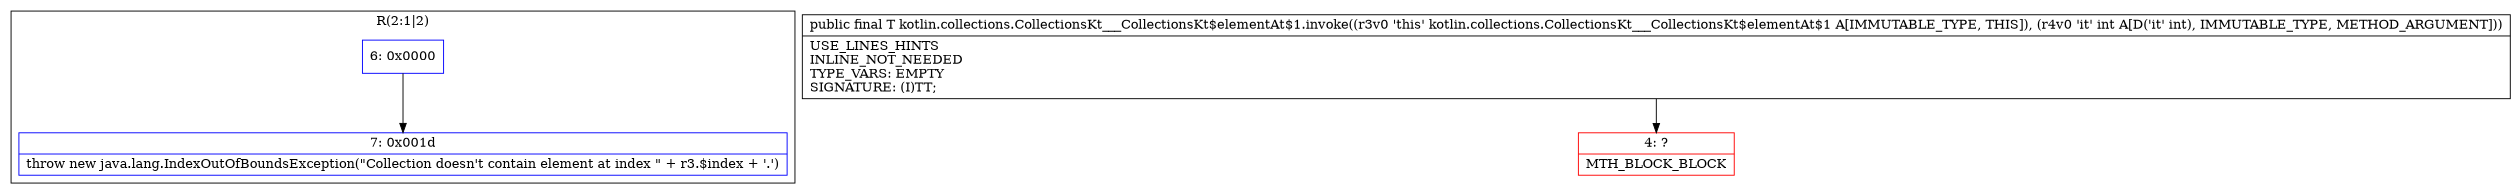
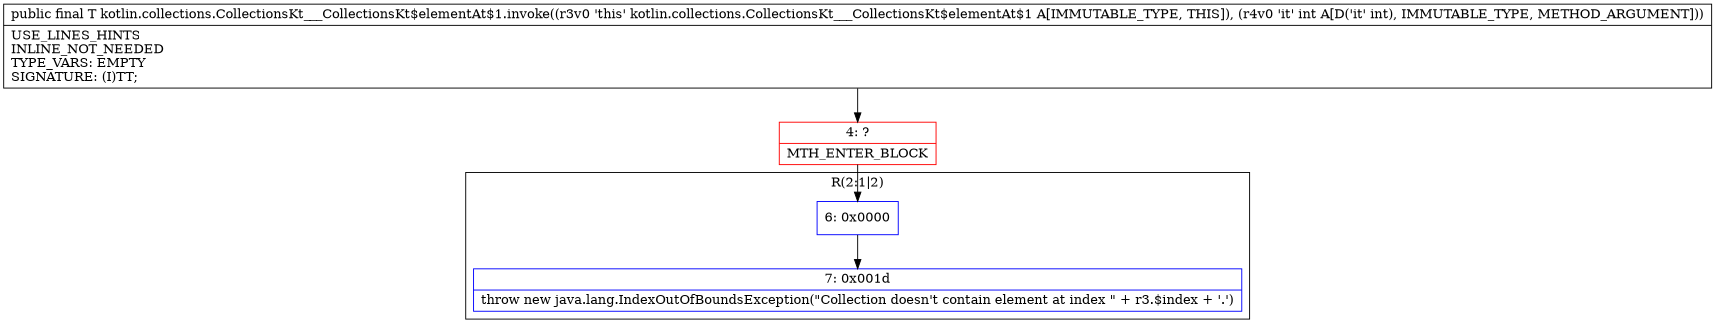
node "4: ?": text "MTH_BLOCK_BLOCK" -> "MTH_ENTER_BLOCK"
edge "4: ?" -> "6: 0x0000": added
